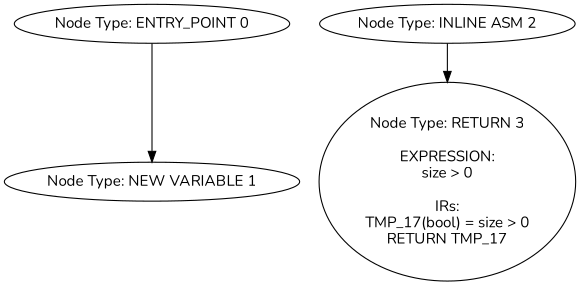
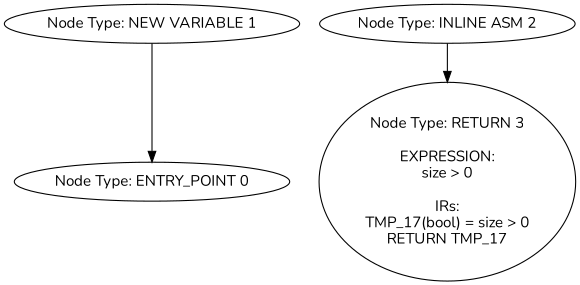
edge "Node Type: ENTRY_POINT 0" -> "Node Type: NEW VARIABLE 1": reversed
